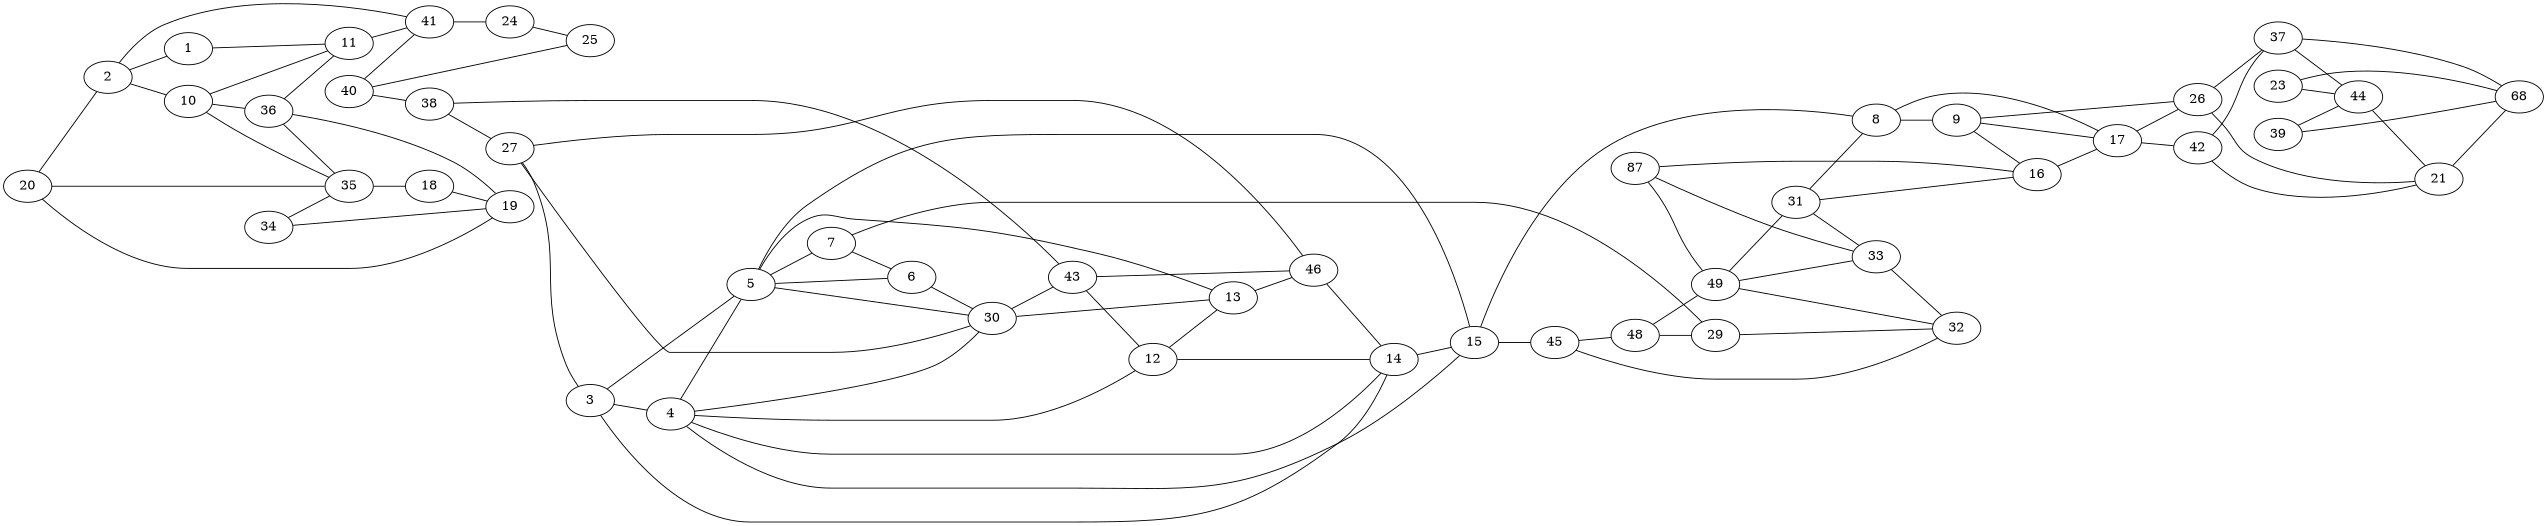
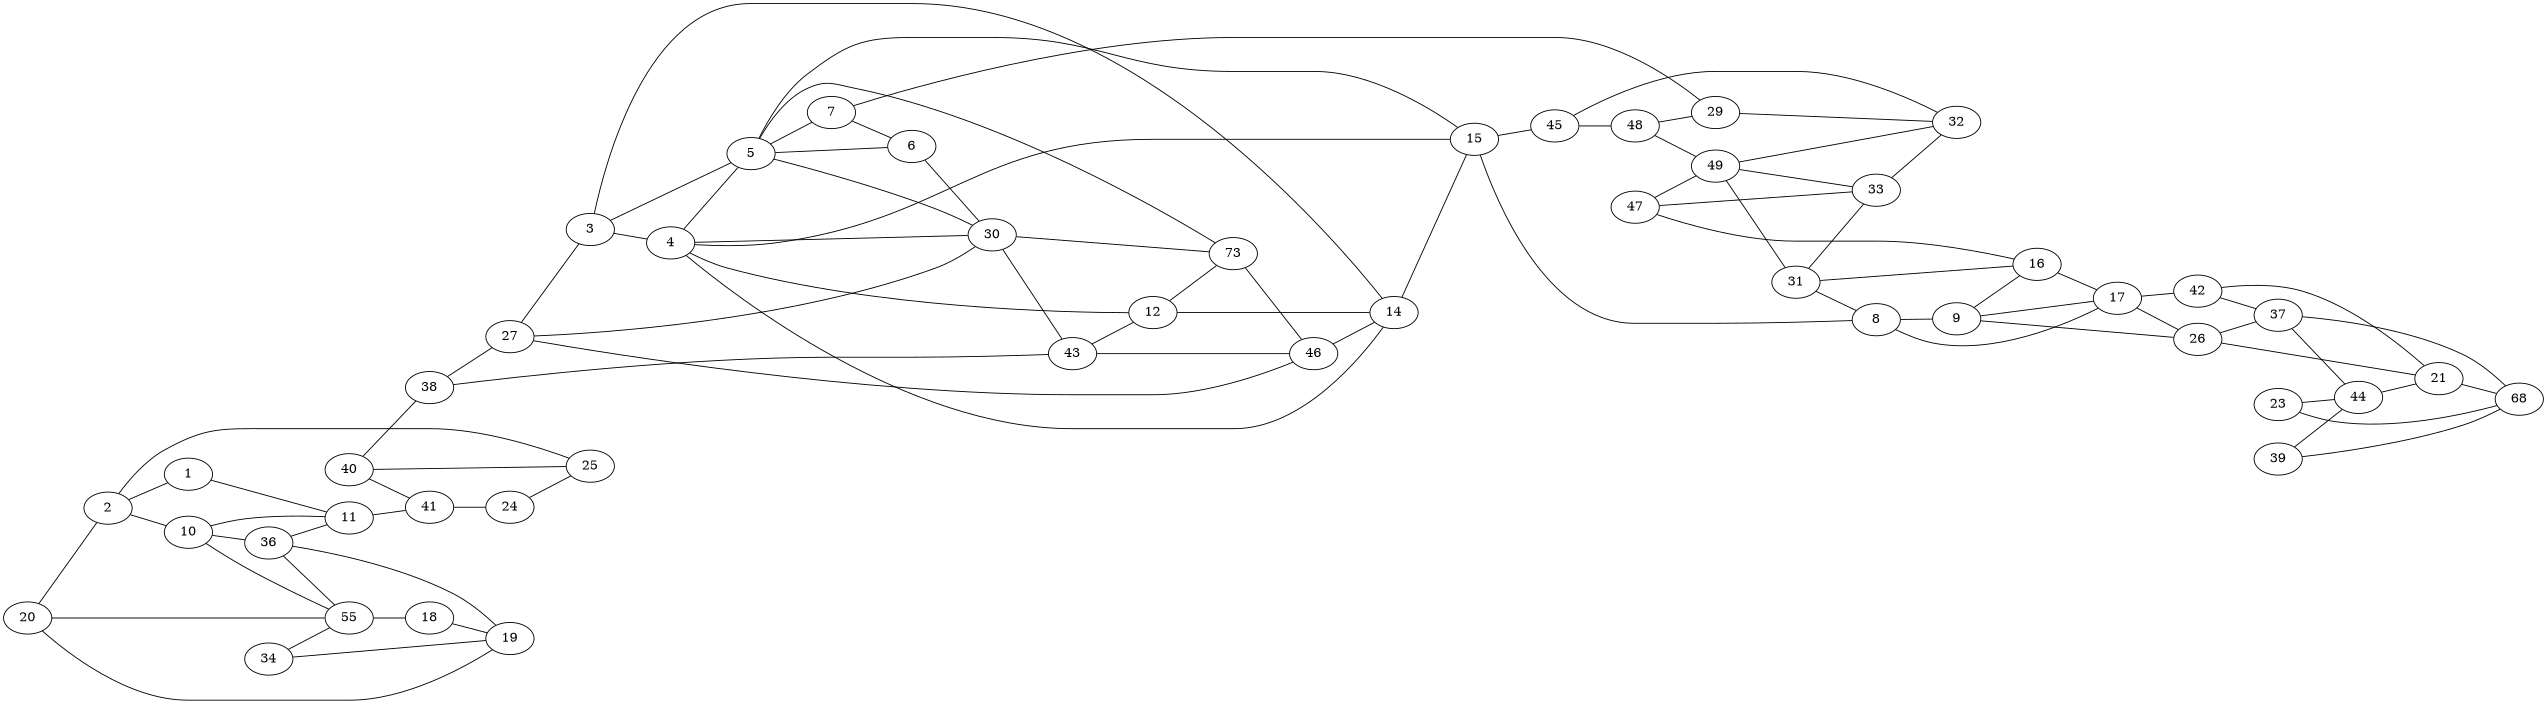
edge "41" -- "2": now "25" -- "2"
node "87": label "87" -> "47"
node "35": label "35" -> "55"
node "13": label "13" -> "73"
